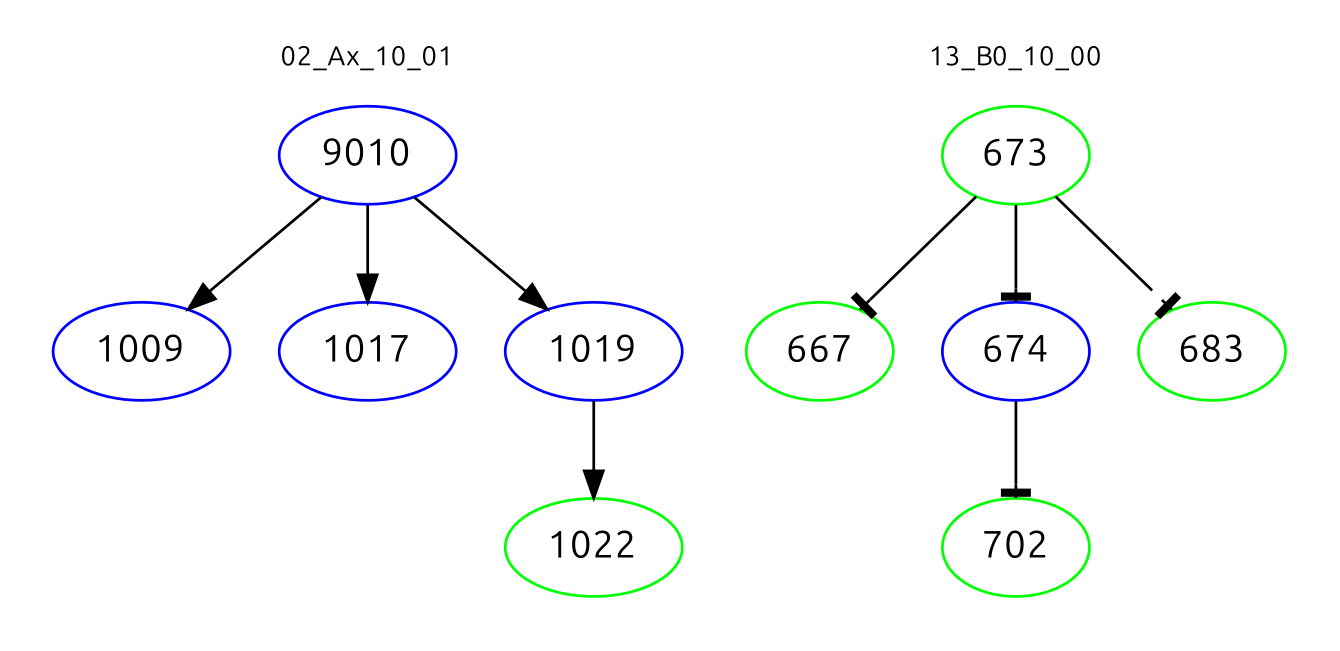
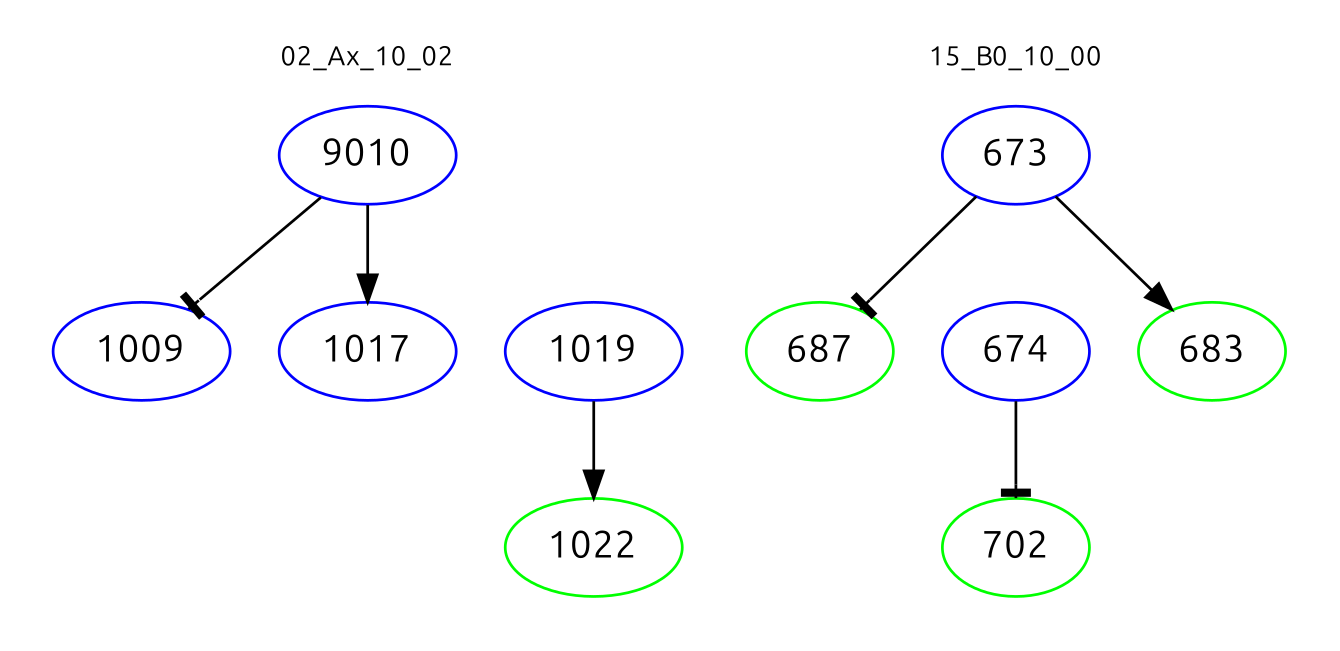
cluster "02_Ax_10_01": label "02_Ax_10_01" -> "02_Ax_10_02"
cluster "13_B0_10_00": label "13_B0_10_00" -> "15_B0_10_00"
node "673": color green -> blue
edge "9010" -> "1019": removed
edge "673" -> "683": arrowhead tee -> normal
edge "673" -> "674": removed
edge "9010" -> "1009": arrowhead normal -> tee
node "667": label "667" -> "687"
